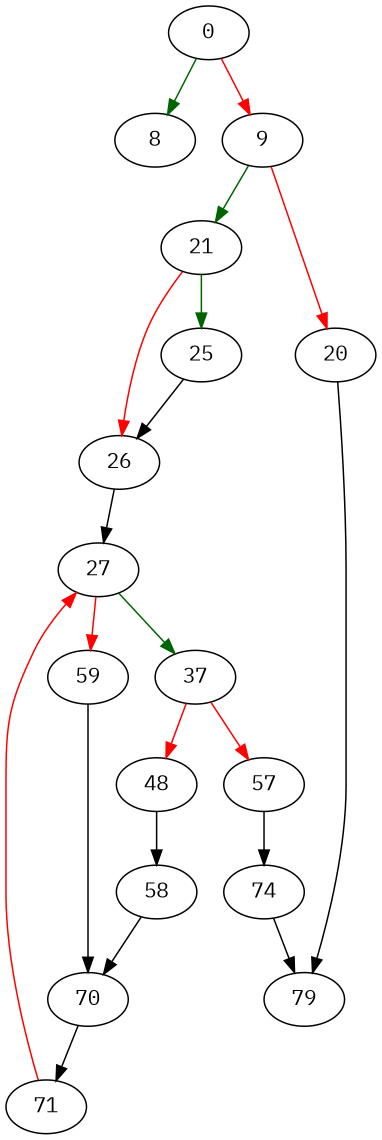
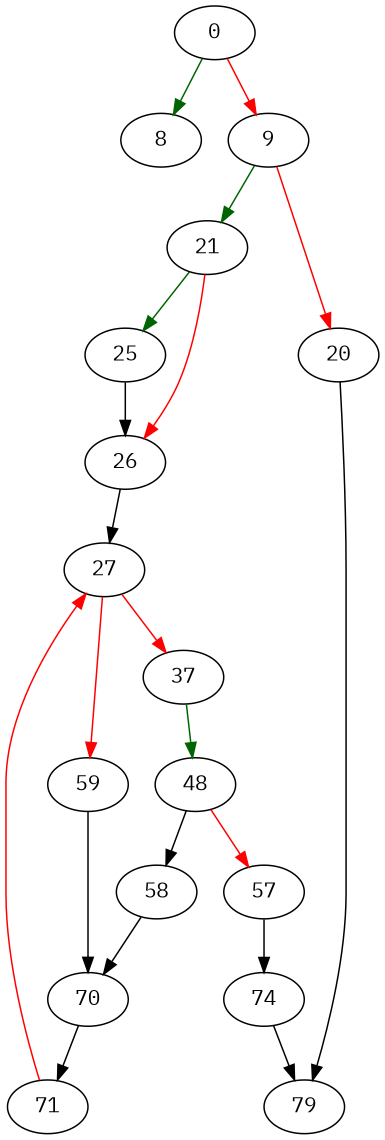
edge "27" -> "37": color darkgreen -> red
edge "37" -> "48": color red -> darkgreen
edge "37" -> "57": now "48" -> "57"
